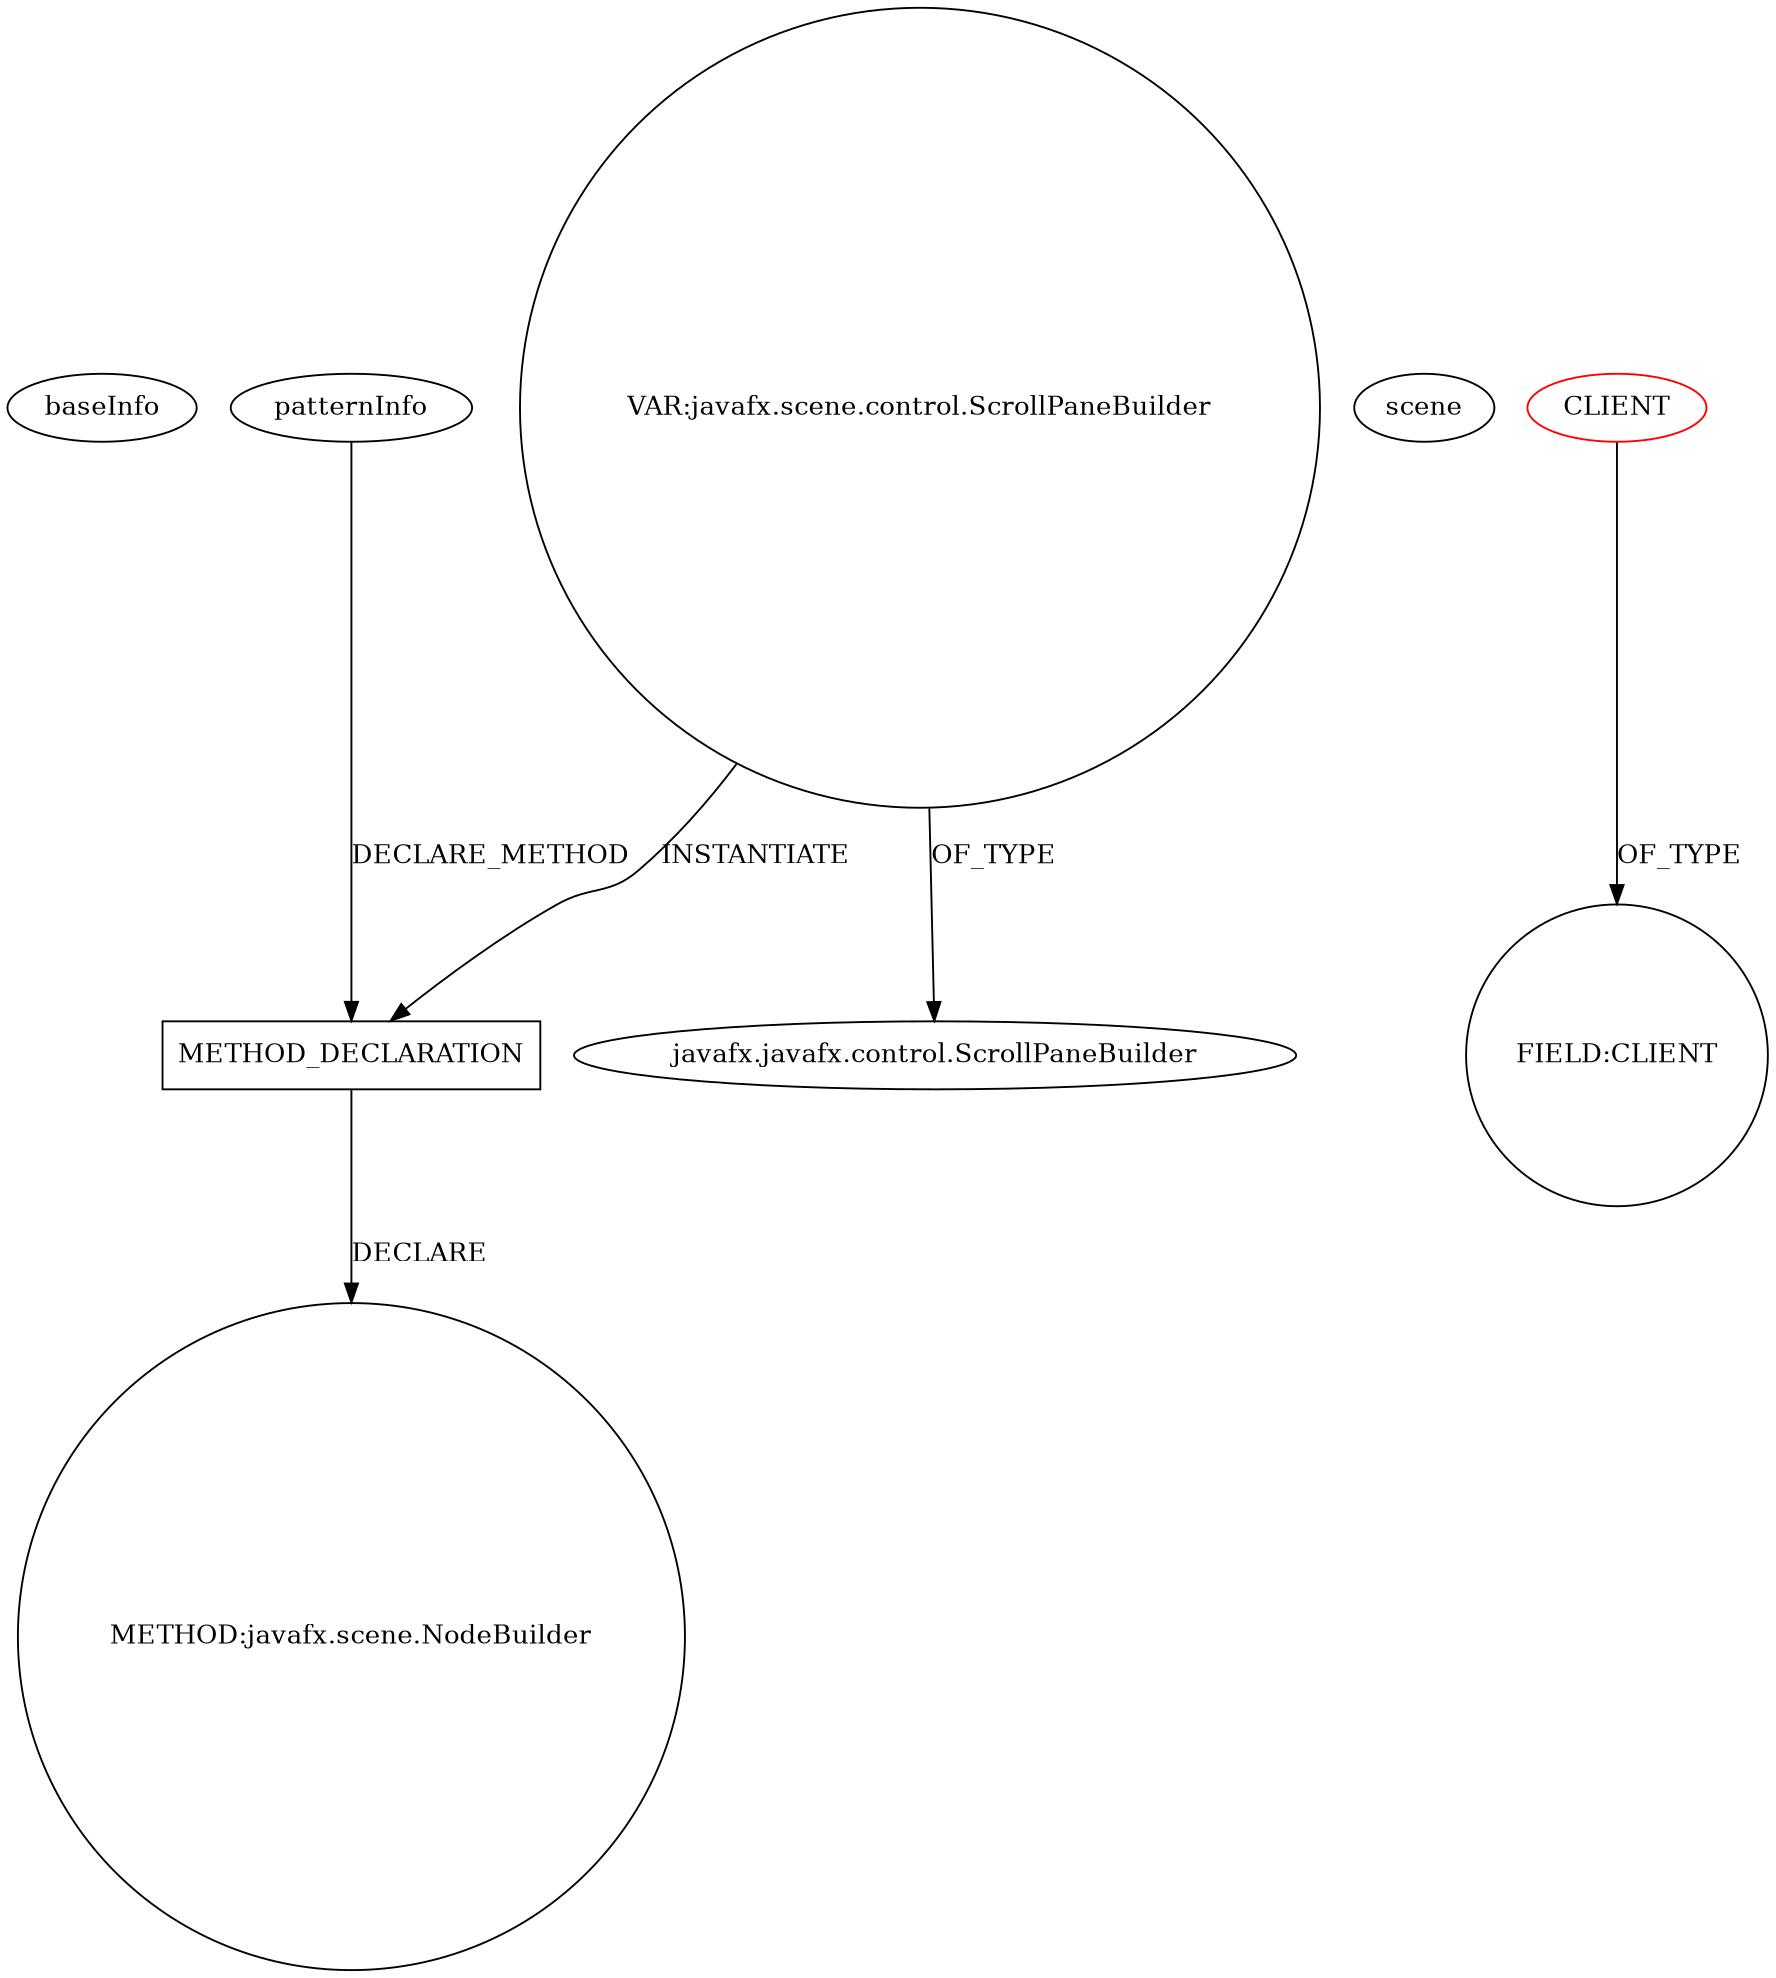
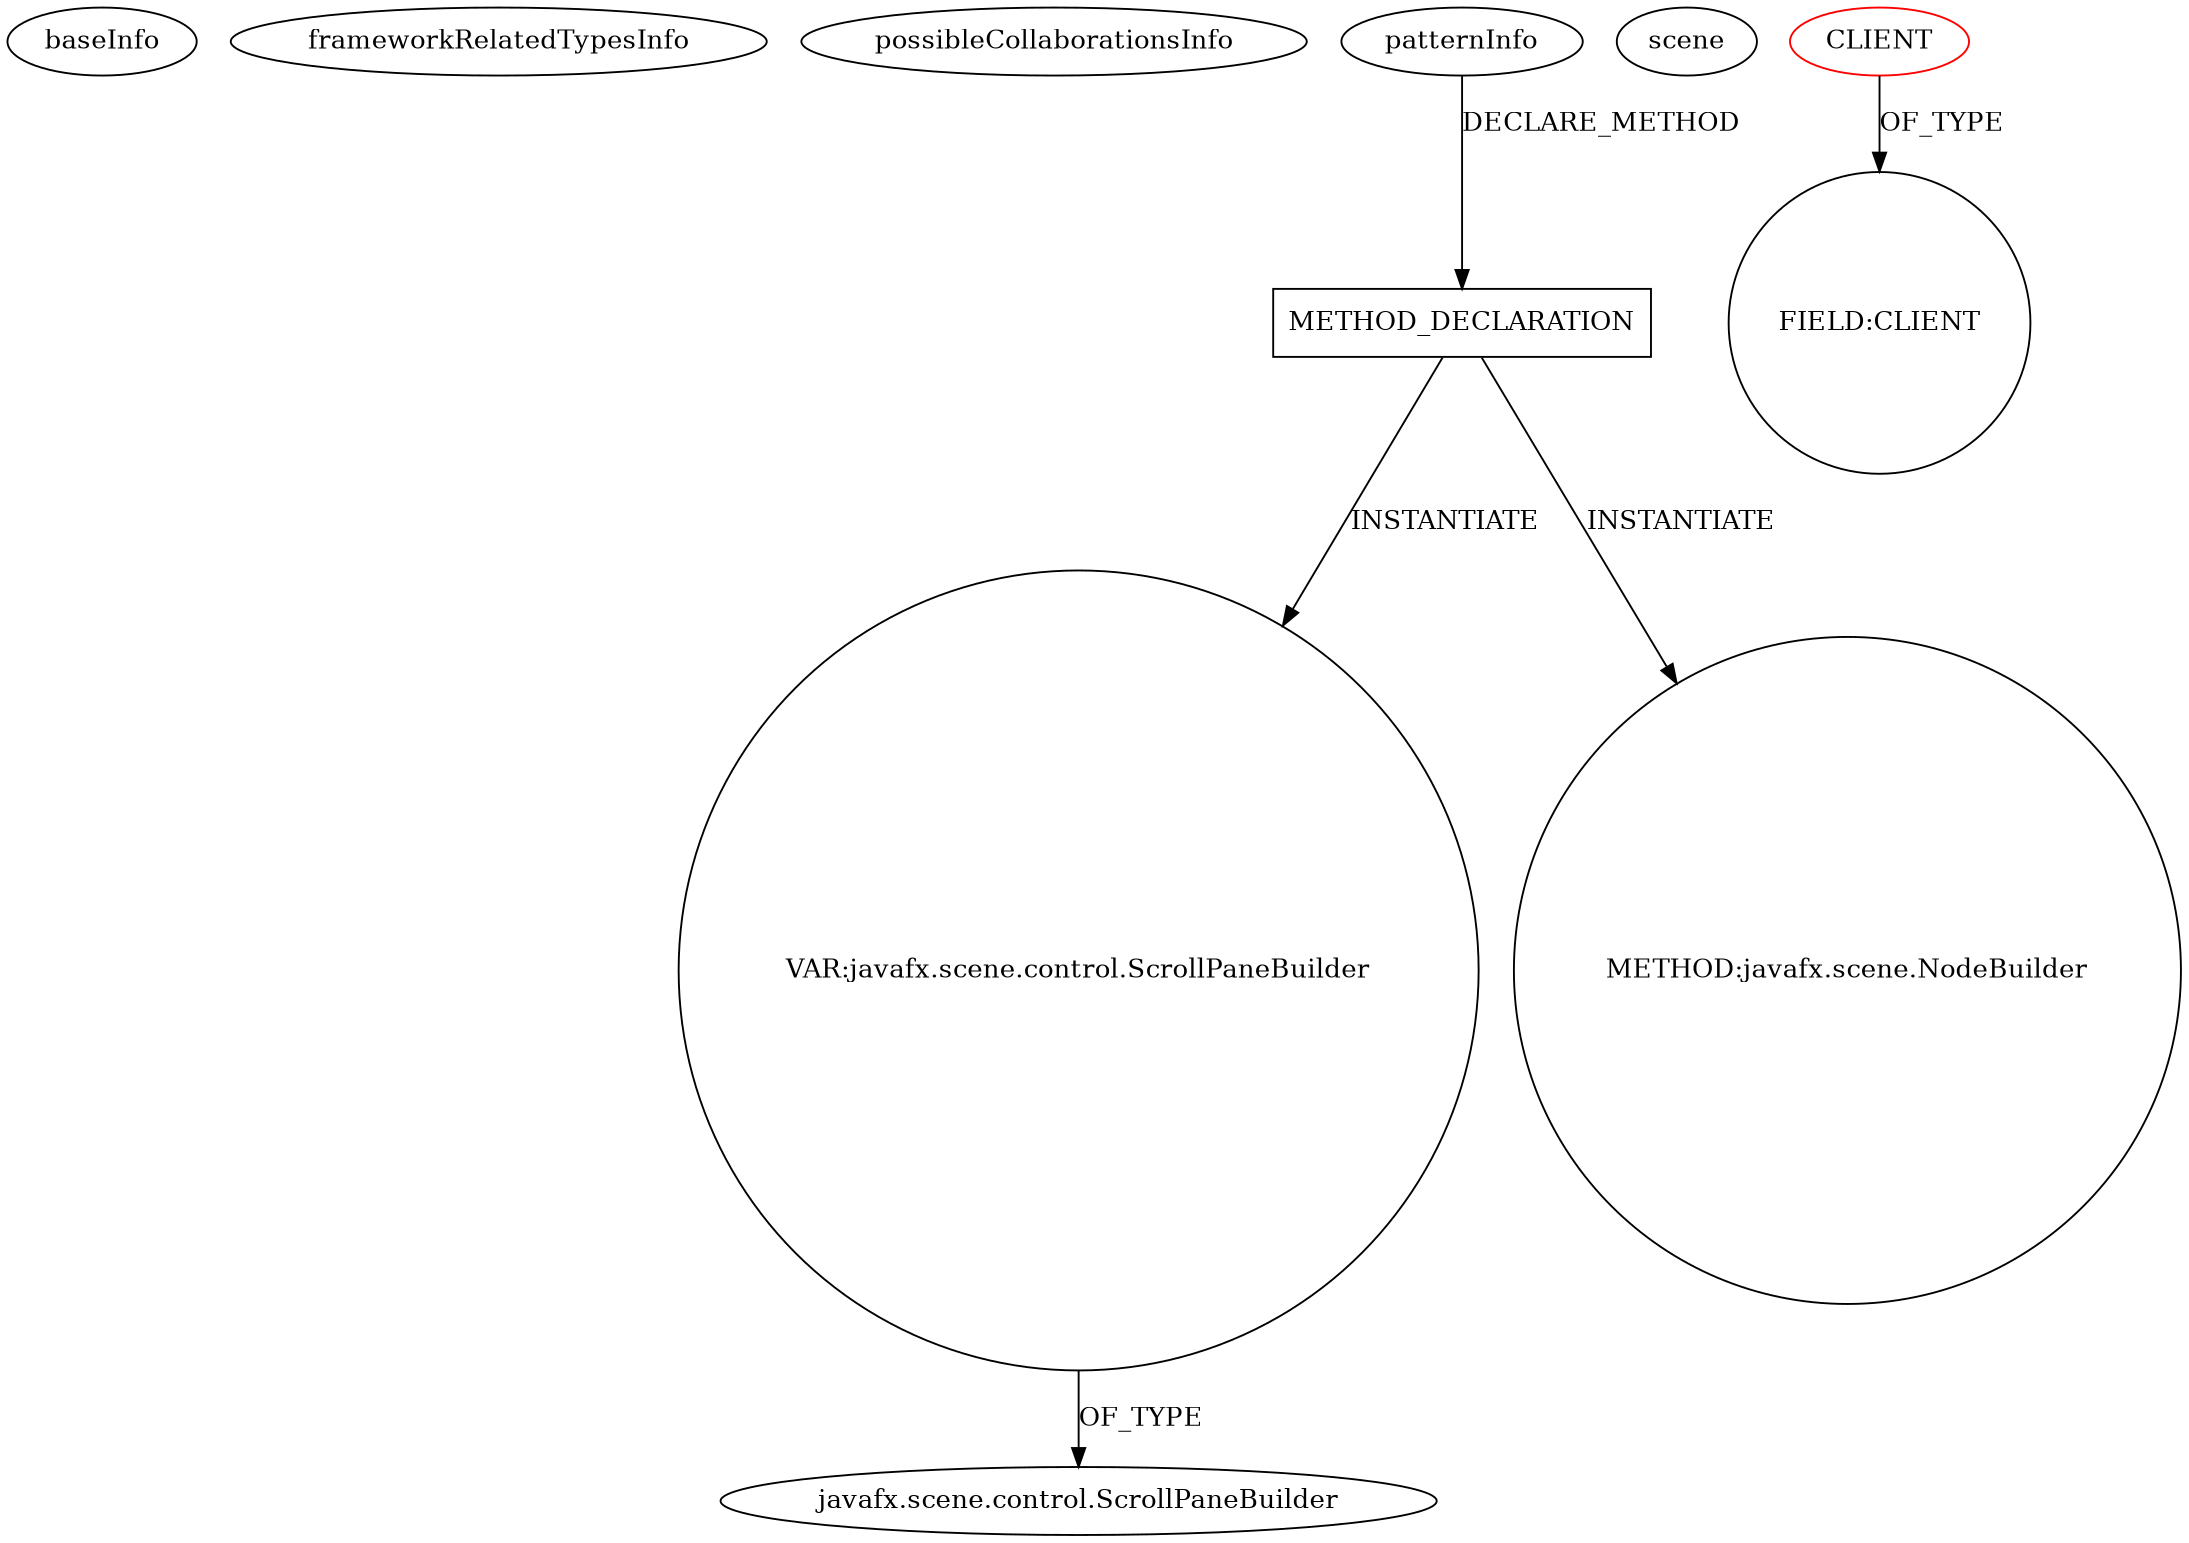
node "frameworkRelatedTypesInfo": added
node "possibleCollaborationsInfo": added
edge "VAR:javafx.scene.control.ScrollPaneBuilder" -> "METHOD_DECLARATION": reversed
node "javafx.javafx.control.ScrollPaneBuilder": label "javafx.javafx.control.ScrollPaneBuilder" -> "javafx.scene.control.ScrollPaneBuilder"
edge "METHOD_DECLARATION" -> "METHOD:javafx.scene.NodeBuilder": label "DECLARE" -> "INSTANTIATE"
